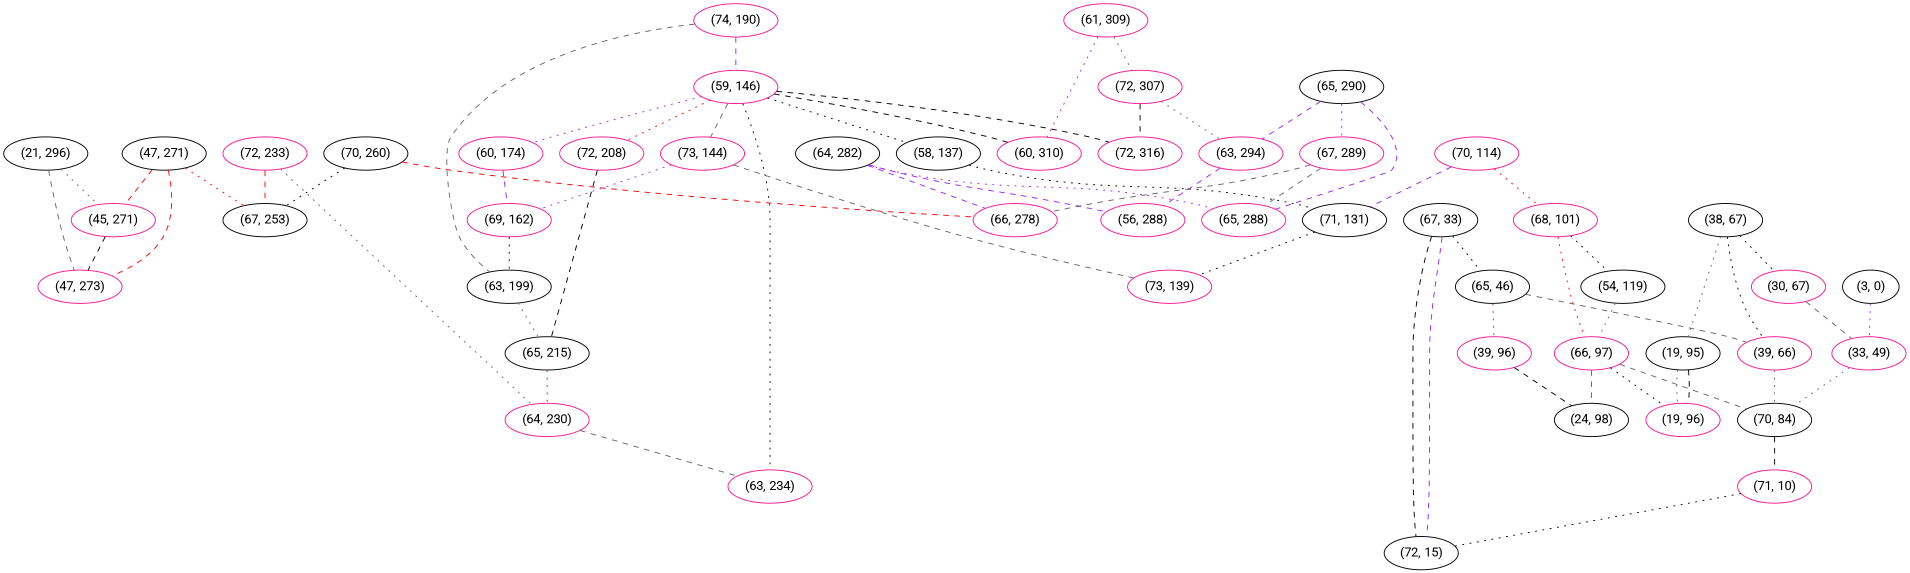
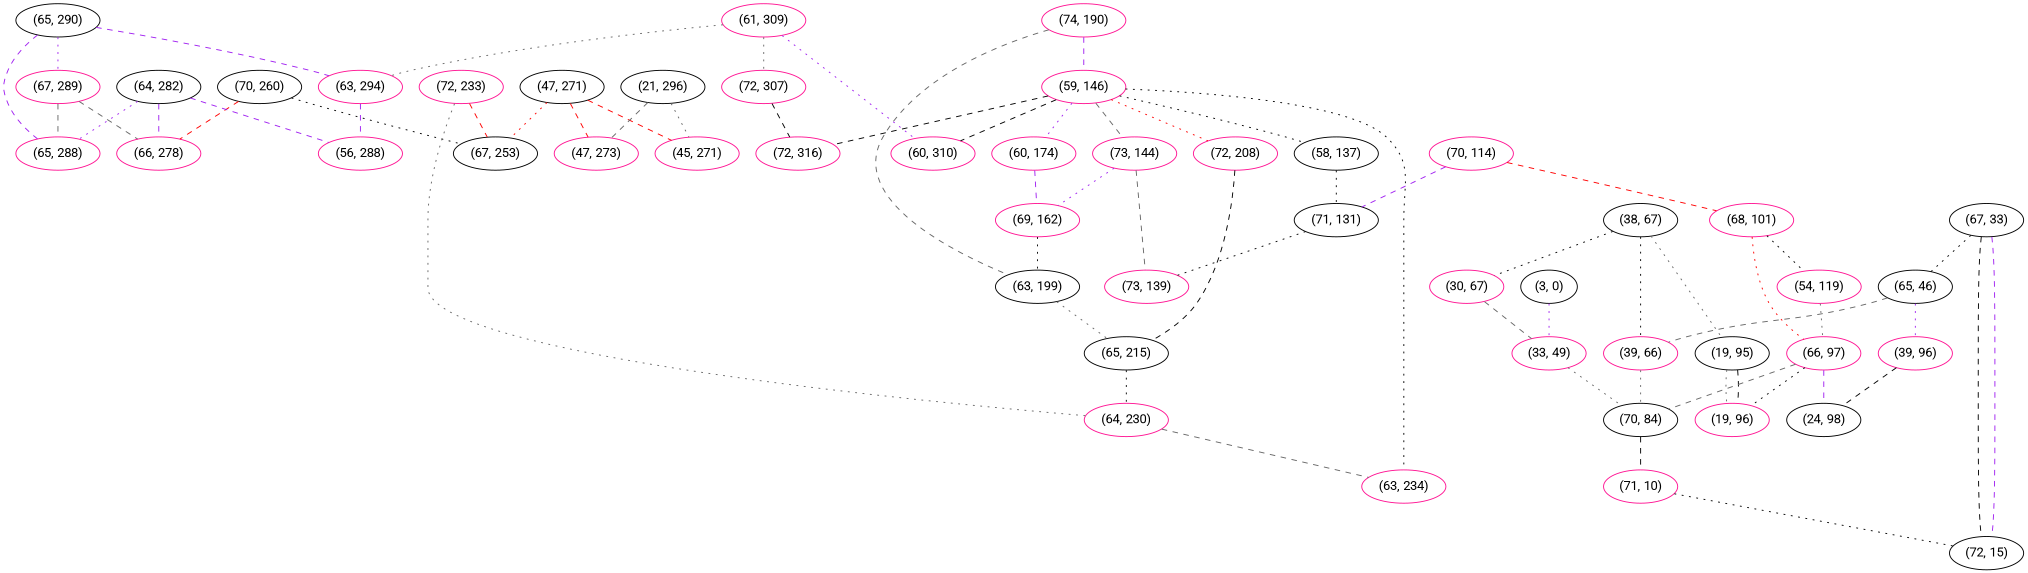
edge "(72, 307)" -- "(63, 294)": now "(61, 309)" -- "(63, 294)"
edge "(70, 114)" -- "(68, 101)": style dotted -> dashed
edge "(45, 271)" -- "(47, 273)": removed
node "(54, 119)": color black -> deeppink
edge "(65, 215)" -- "(64, 230)": color red -> black
